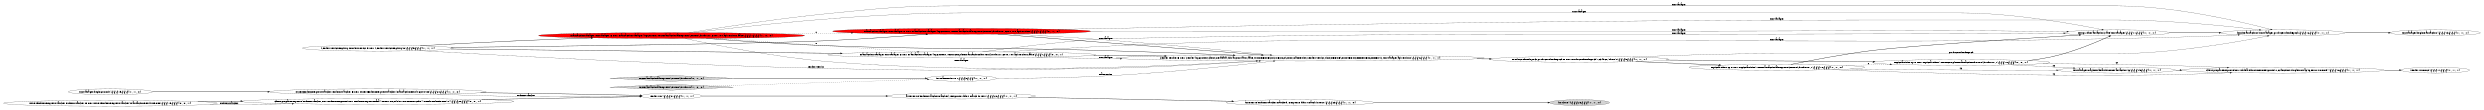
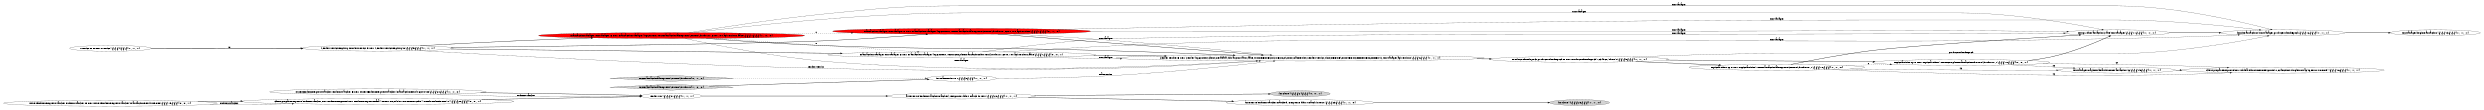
node "Metrics m = new Metrics()@@@4@@@['1', '1', '1']": added
node "sender.runOnce()@@@17@@@['1', '1', '1']": removed
edge "testTransactionalRequestsSentOnShutdown['0', '1', '0']" -> "int maxRetries = 1@@@3@@@['1', '1', '1']": style bold -> dashed
edge "testTransactionalRequestsSentOnShutdown['1', '0', '0']" -> "int maxRetries = 1@@@3@@@['1', '1', '1']": style dashed -> bold
node "txnManager.beginCommit()@@@19@@@['1', '1', '0']": removed
node "{m.close()}@@@24@@@['0', '0', '1']": added
